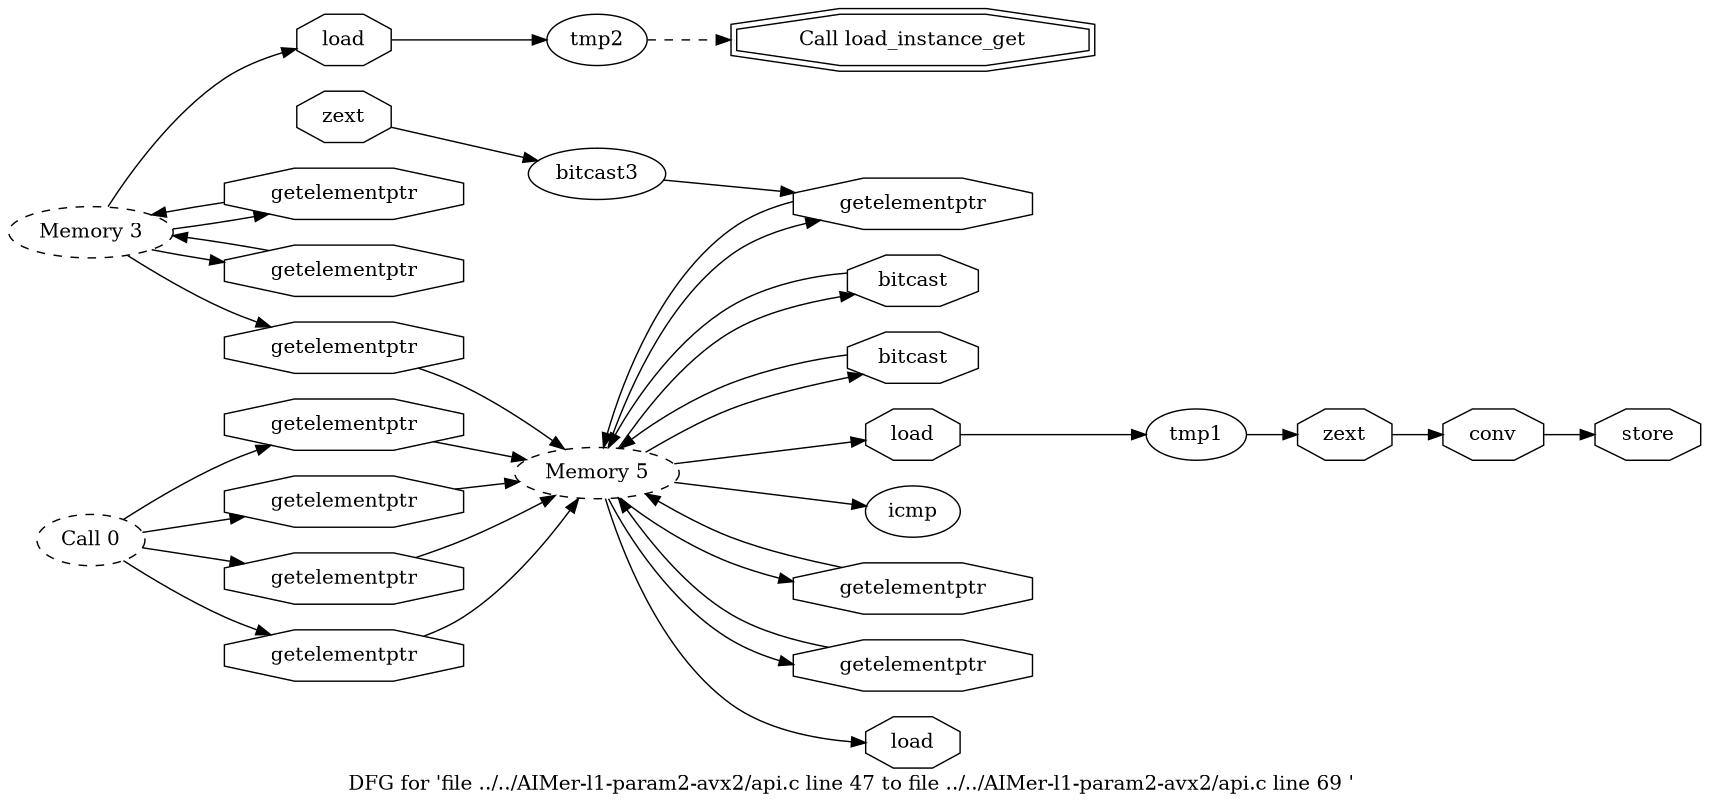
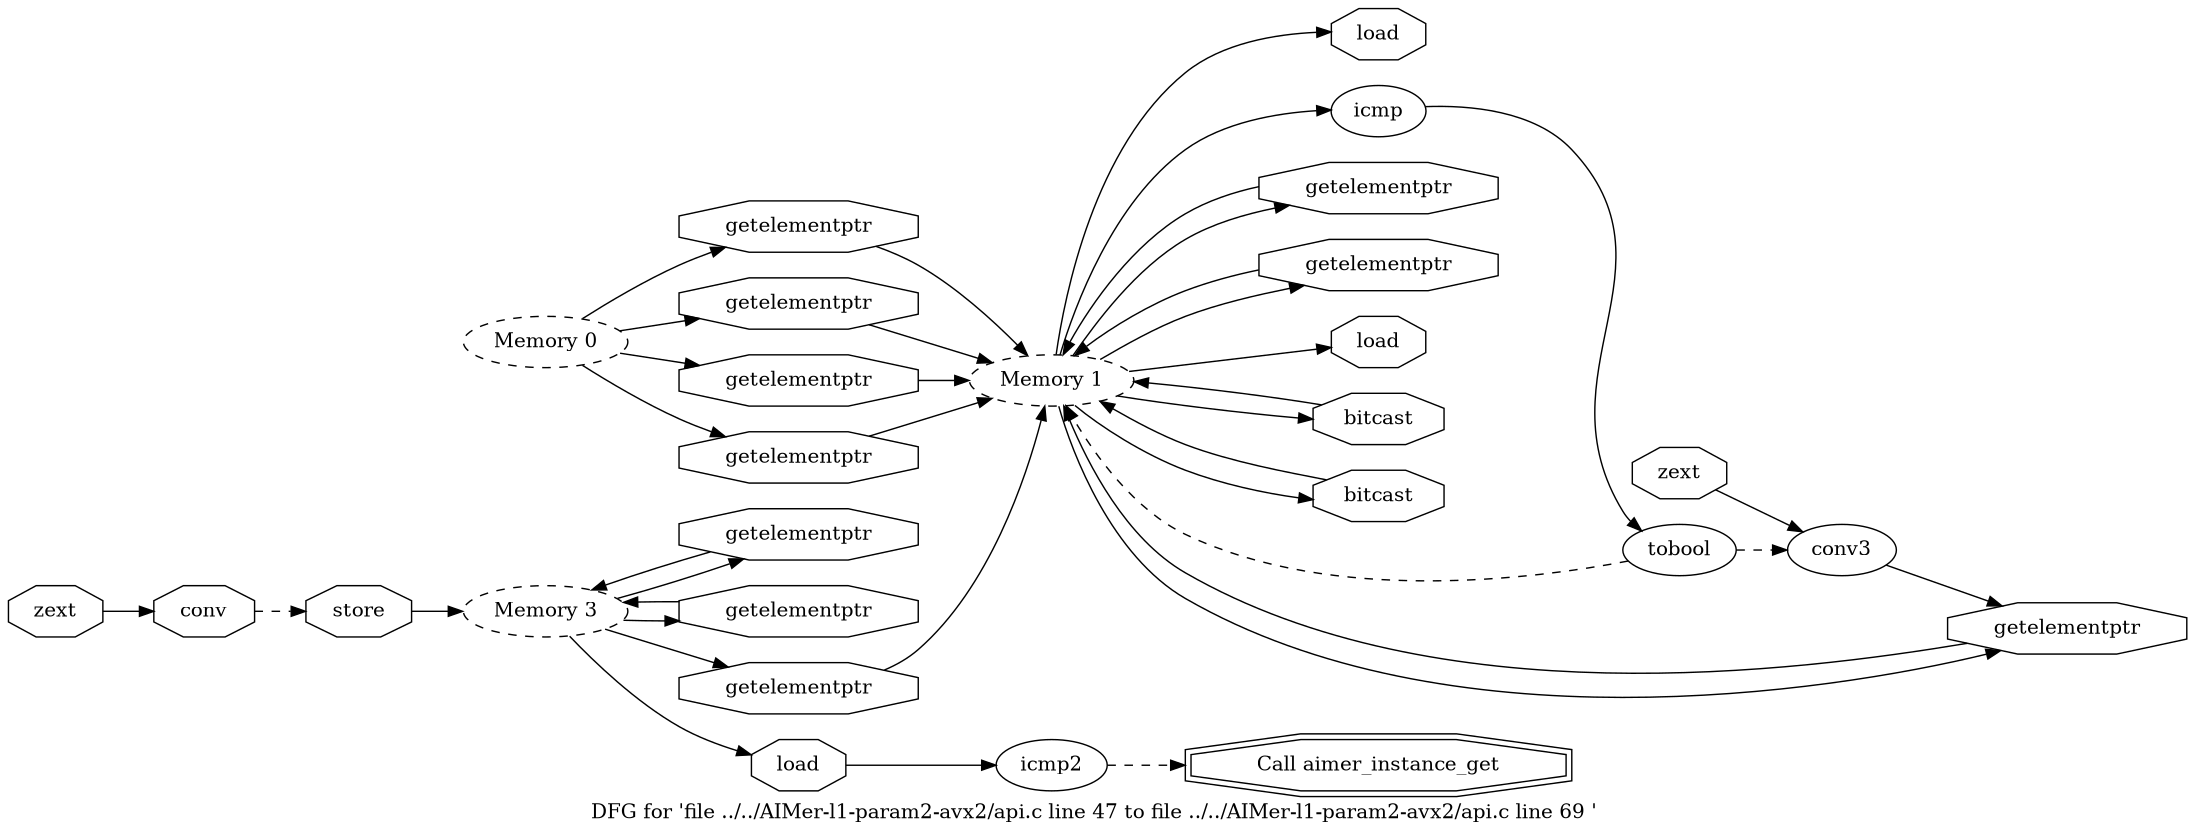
node "tmp2": label "tmp2" -> "icmp2"
node "Call load_instance_get": label "Call load_instance_get" -> "Call aimer_instance_get"
node "bitcast3": label "bitcast3" -> "conv3"
node "tmp1": removed
edge "conv" -> "store": style solid -> dashed
node "Memory 5": label "Memory 5" -> "Memory 1"
node "Call 0": label "Call 0" -> "Memory 0"
node "tobool": added
edge "store" -> "Memory 3": added
